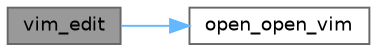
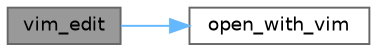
node "open_open_vim": label "open_open_vim" -> "open_with_vim"
